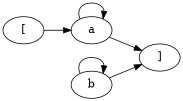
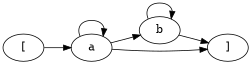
edge "a" -> "b": added
